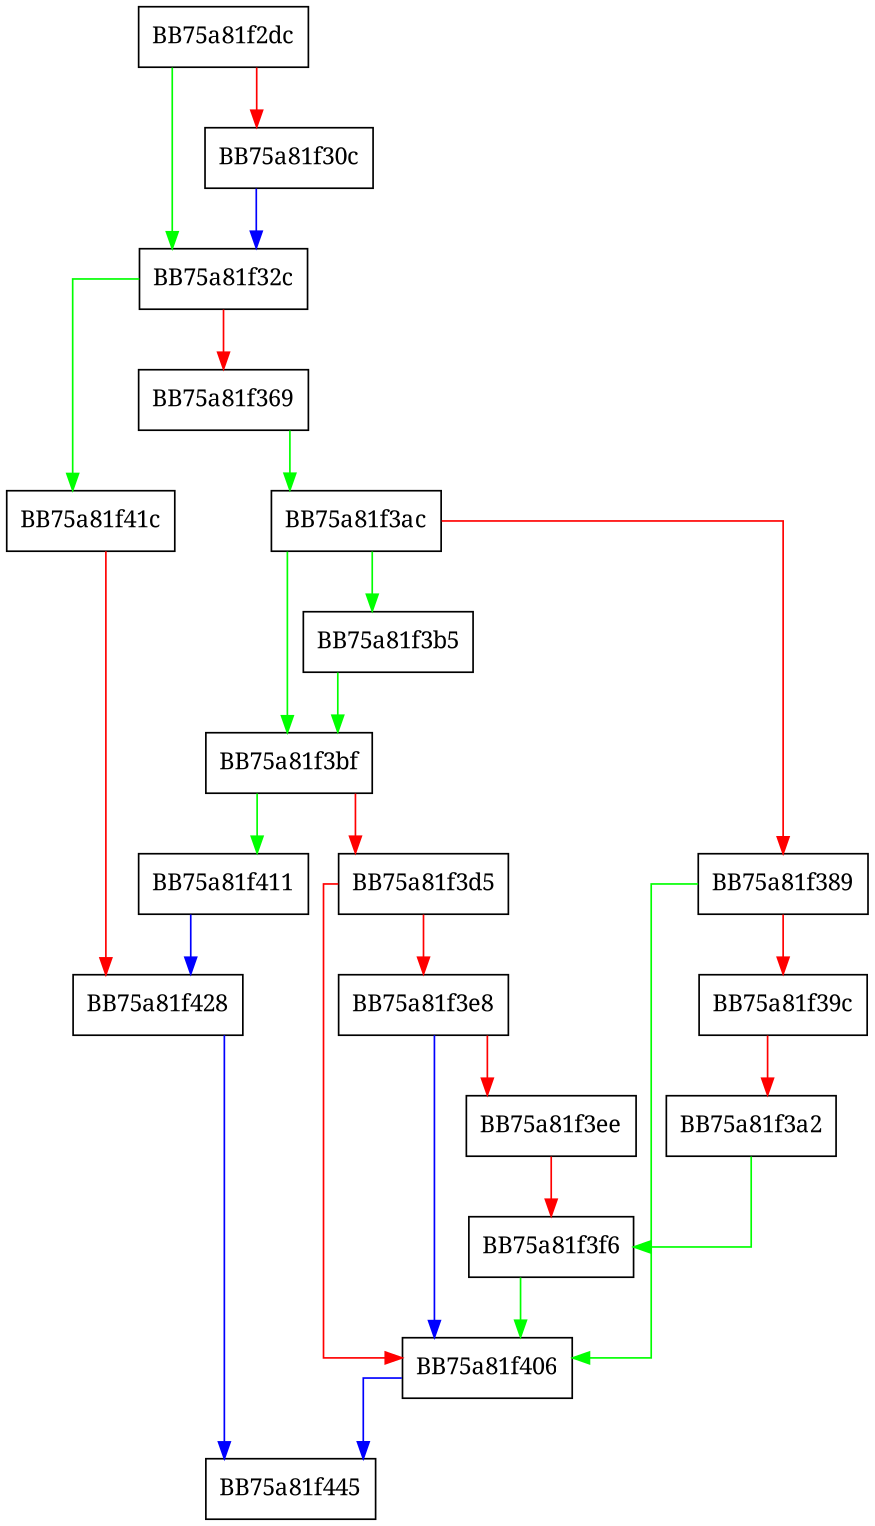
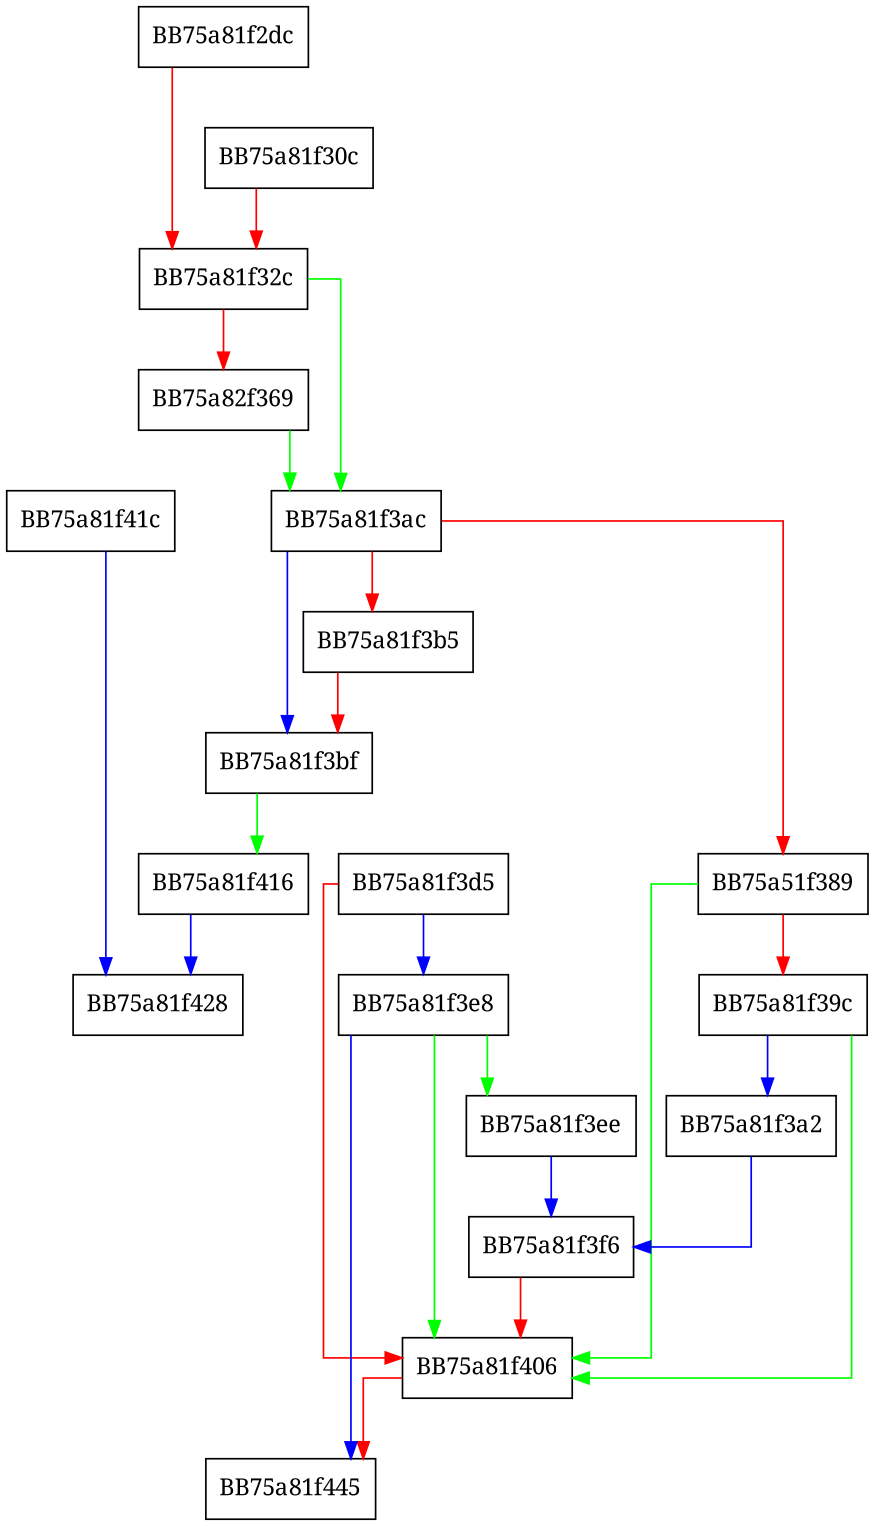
edge "BB75a81f2dc" -> "BB75a81f30c": removed
edge "BB75a81f2dc" -> "BB75a81f32c": color green -> red
edge "BB75a81f30c" -> "BB75a81f32c": color blue -> red
edge "BB75a81f32c" -> "BB75a81f41c": now "BB75a81f32c" -> "BB75a81f3ac"
node "BB75a81f369": label "BB75a81f369" -> "BB75a82f369"
edge "BB75a81f3ac" -> "BB75a81f3b5": color green -> red
edge "BB75a81f3ac" -> "BB75a81f3bf": color green -> blue
edge "BB75a81f3b5" -> "BB75a81f3bf": color green -> red
edge "BB75a81f41c" -> "BB75a81f428": color red -> blue
edge "BB75a81f3bf" -> "BB75a81f3d5": removed
node "BB75a81f411": label "BB75a81f411" -> "BB75a81f416"
node "BB75a81f389": label "BB75a81f389" -> "BB75a51f389"
edge "BB75a81f3d5" -> "BB75a81f3e8": color red -> blue
edge "BB75a81f3e8" -> "BB75a81f3ee": color red -> green
edge "BB75a81f39c" -> "BB75a81f3a2": color red -> blue
edge "BB75a81f3e8" -> "BB75a81f406": color blue -> green
edge "BB75a81f3ee" -> "BB75a81f3f6": color red -> blue
edge "BB75a81f428" -> "BB75a81f445": now "BB75a81f3e8" -> "BB75a81f445"
edge "BB75a81f3a2" -> "BB75a81f3f6": color green -> blue
edge "BB75a81f3f6" -> "BB75a81f406": color green -> red
edge "BB75a81f39c" -> "BB75a81f406": added
edge "BB75a81f406" -> "BB75a81f445": color blue -> red
